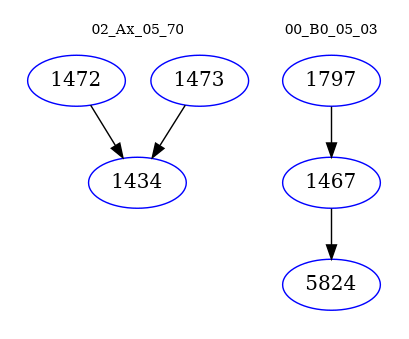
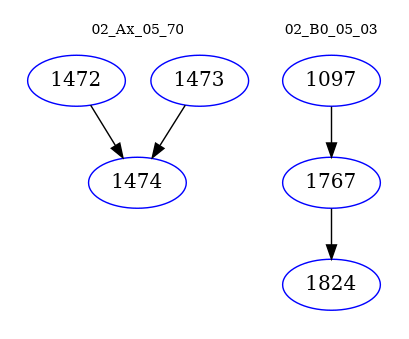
cluster "00_B0_05_03": label "00_B0_05_03" -> "02_B0_05_03"
node "1797": label "1797" -> "1097"
node "1434": label "1434" -> "1474"
node "1467": label "1467" -> "1767"
node "5824": label "5824" -> "1824"
